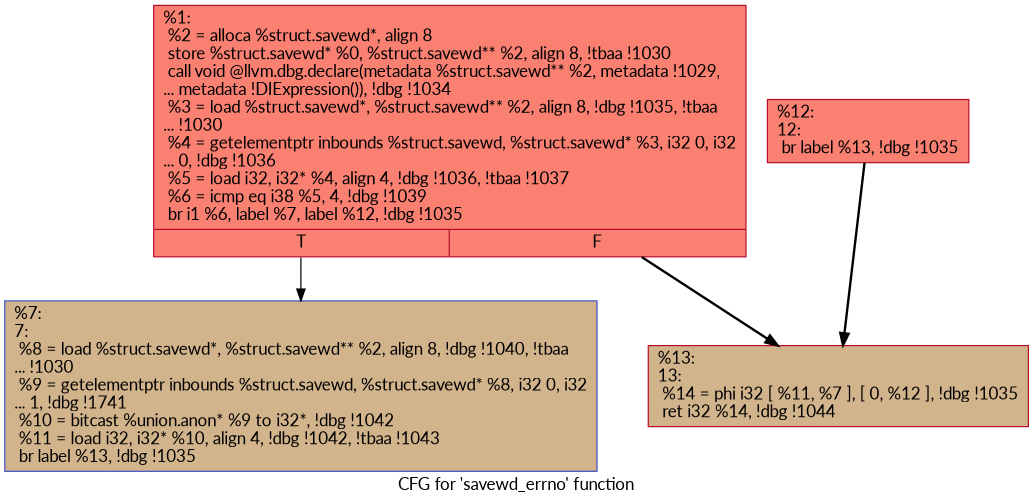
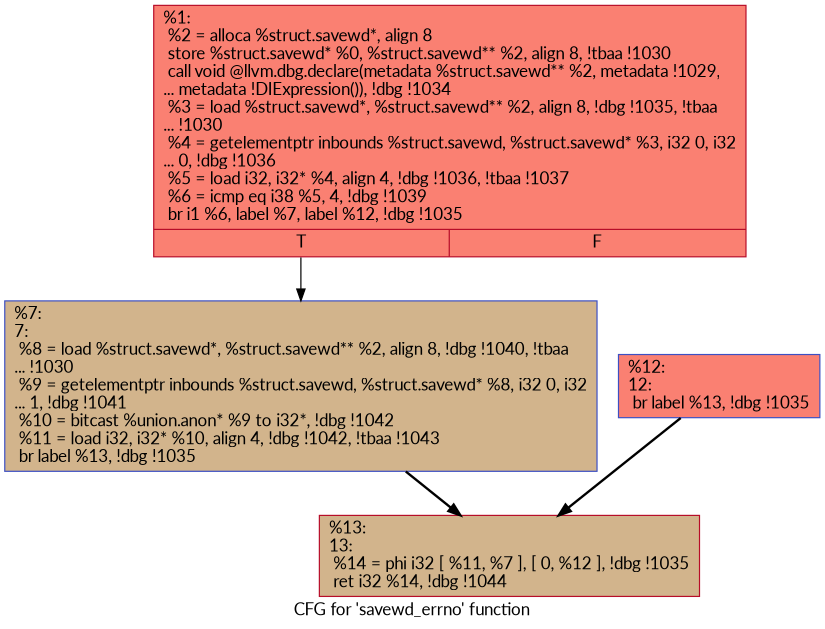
node "%12:": color #b70d28ff -> #3d50c3ff
edge "%1:" -> "%13:": now "%7:" -> "%13:"
node "%7:": text "... 1, !dbg !1741" -> "... 1, !dbg !1041"
